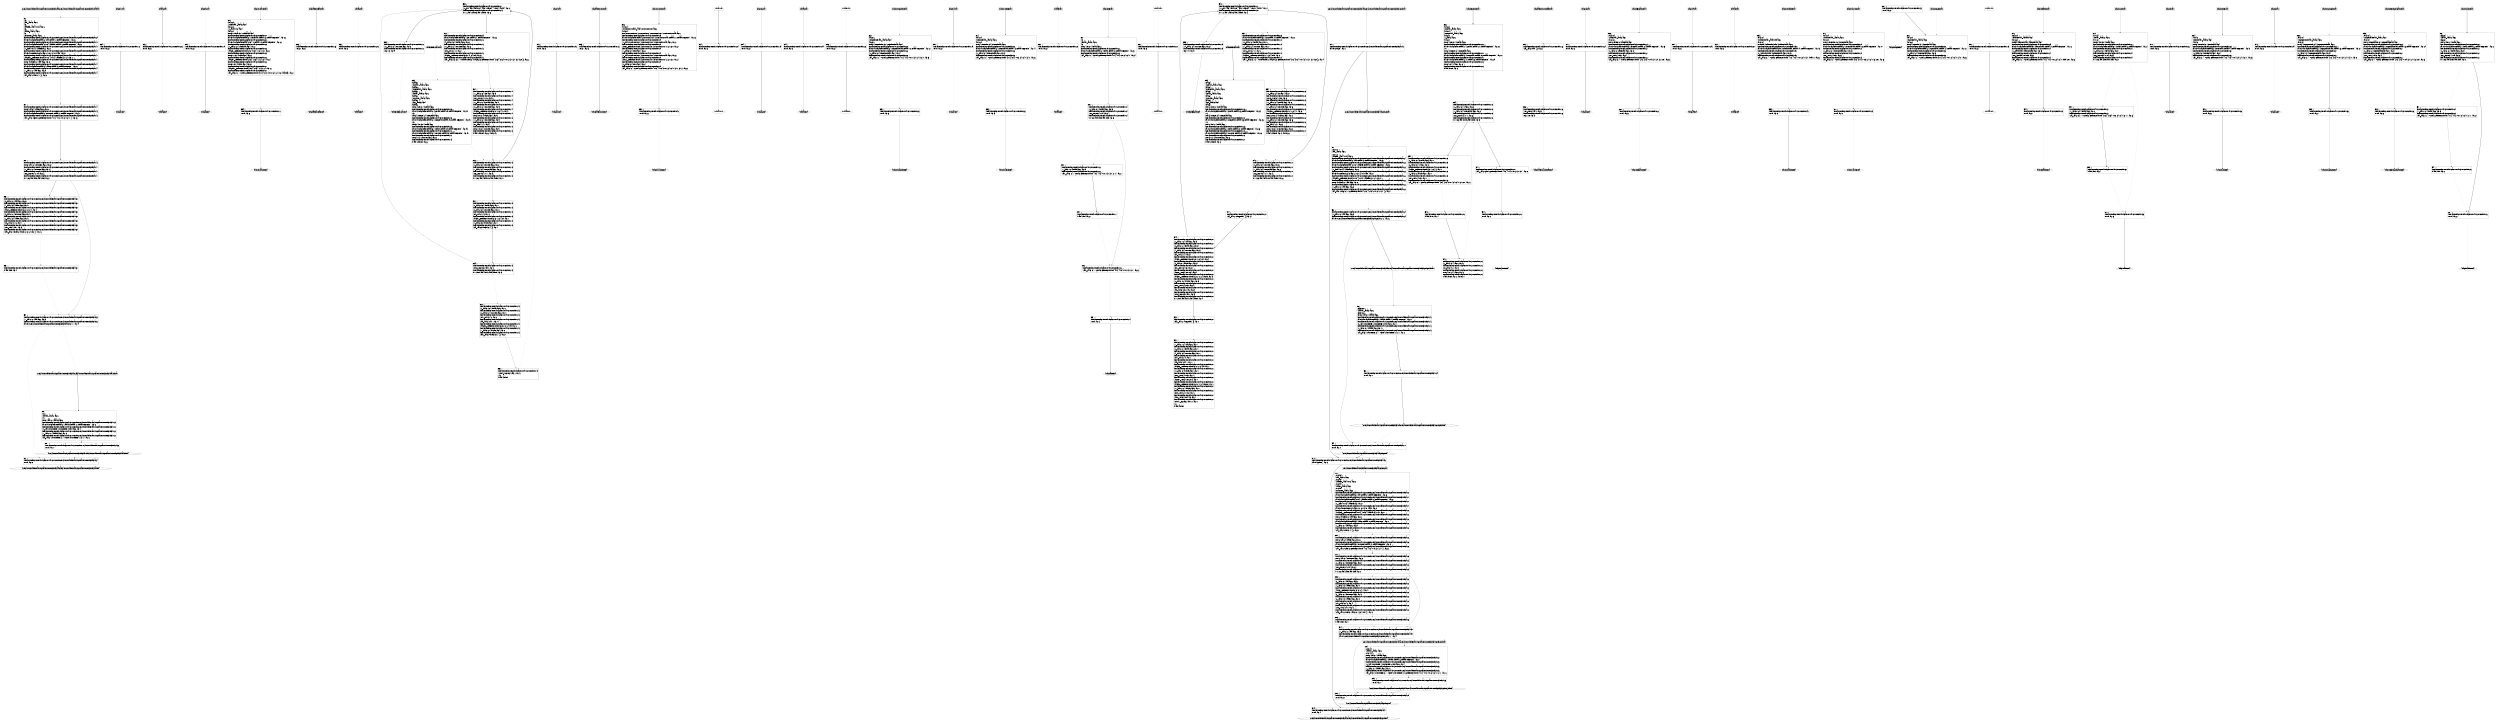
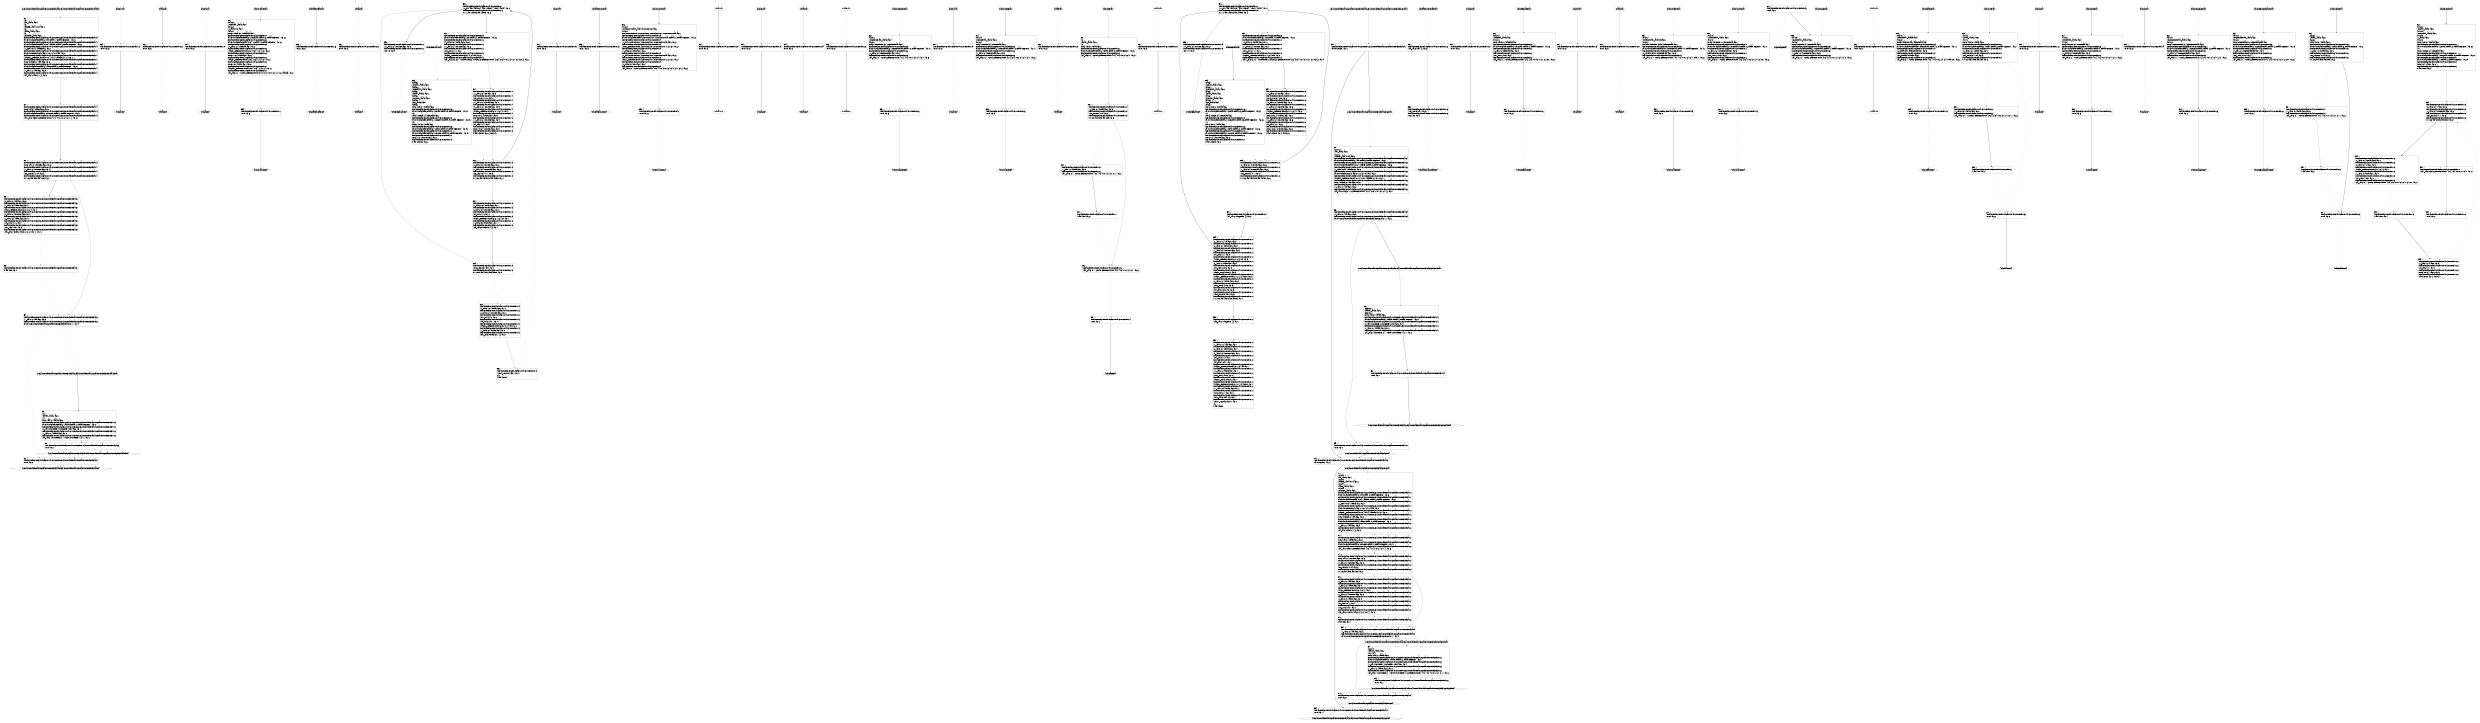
node "{io_ll_printBytesLine_end}": removed
